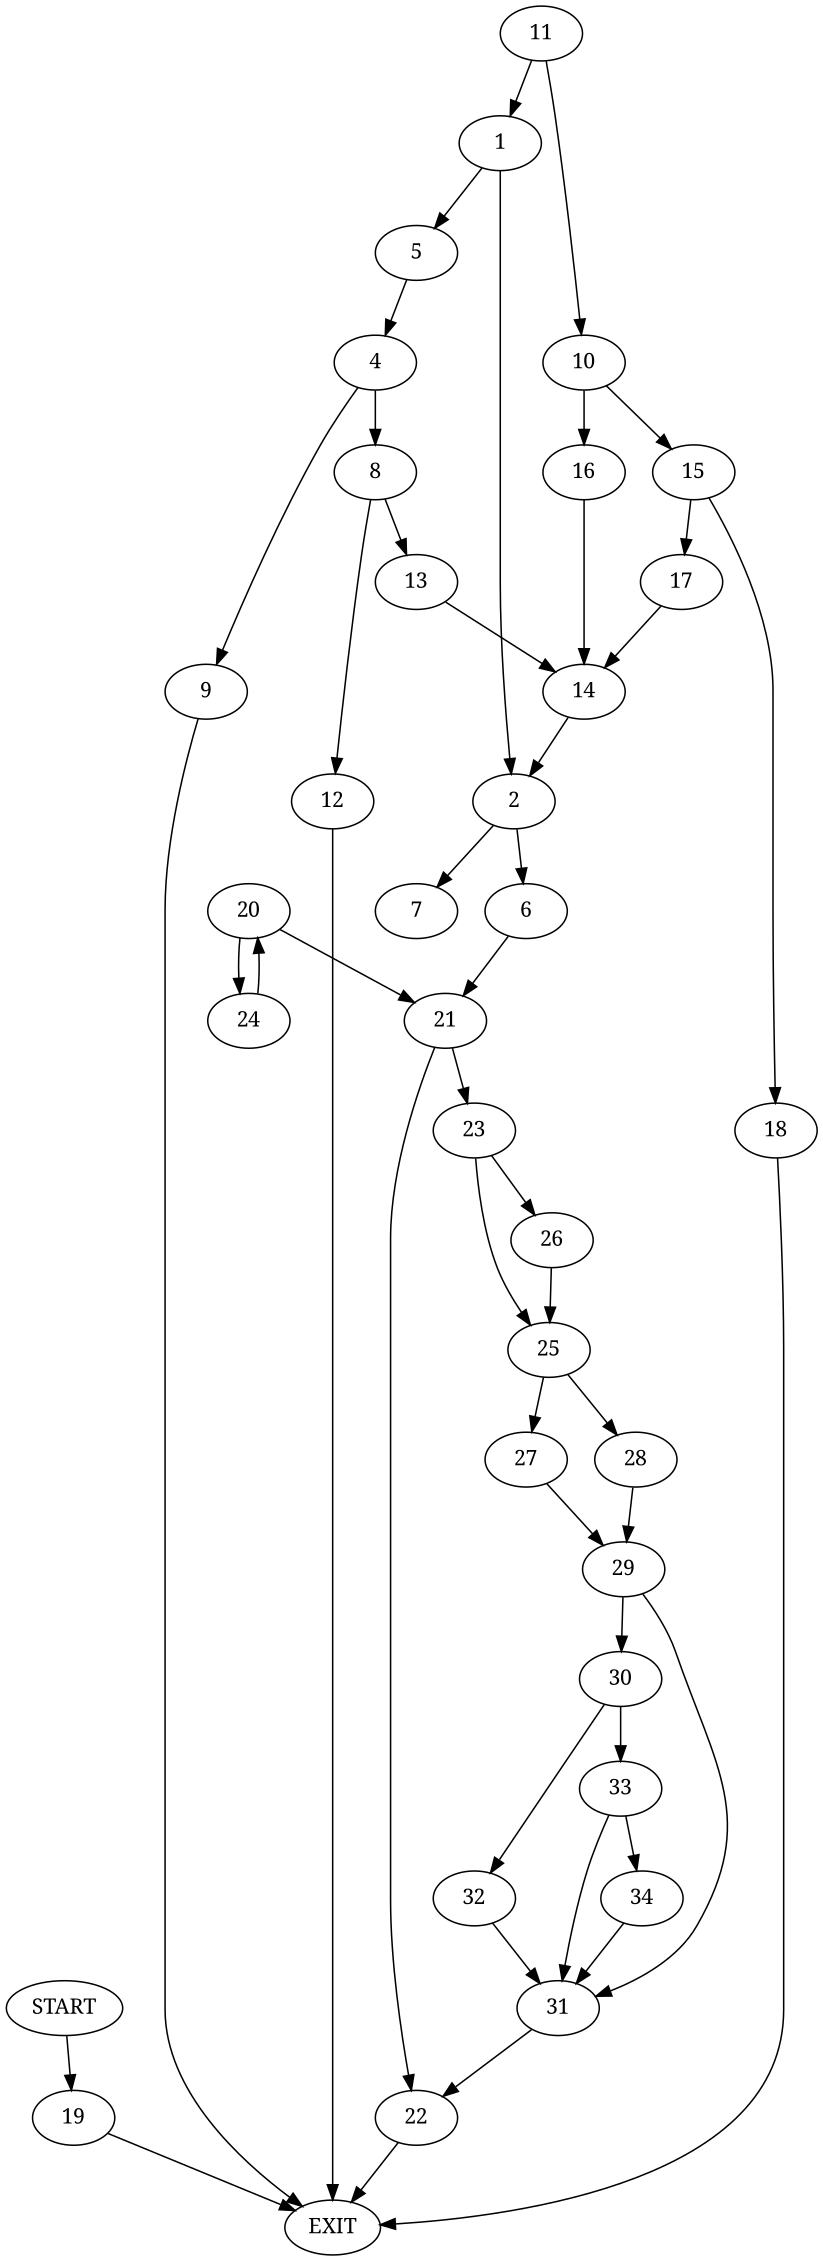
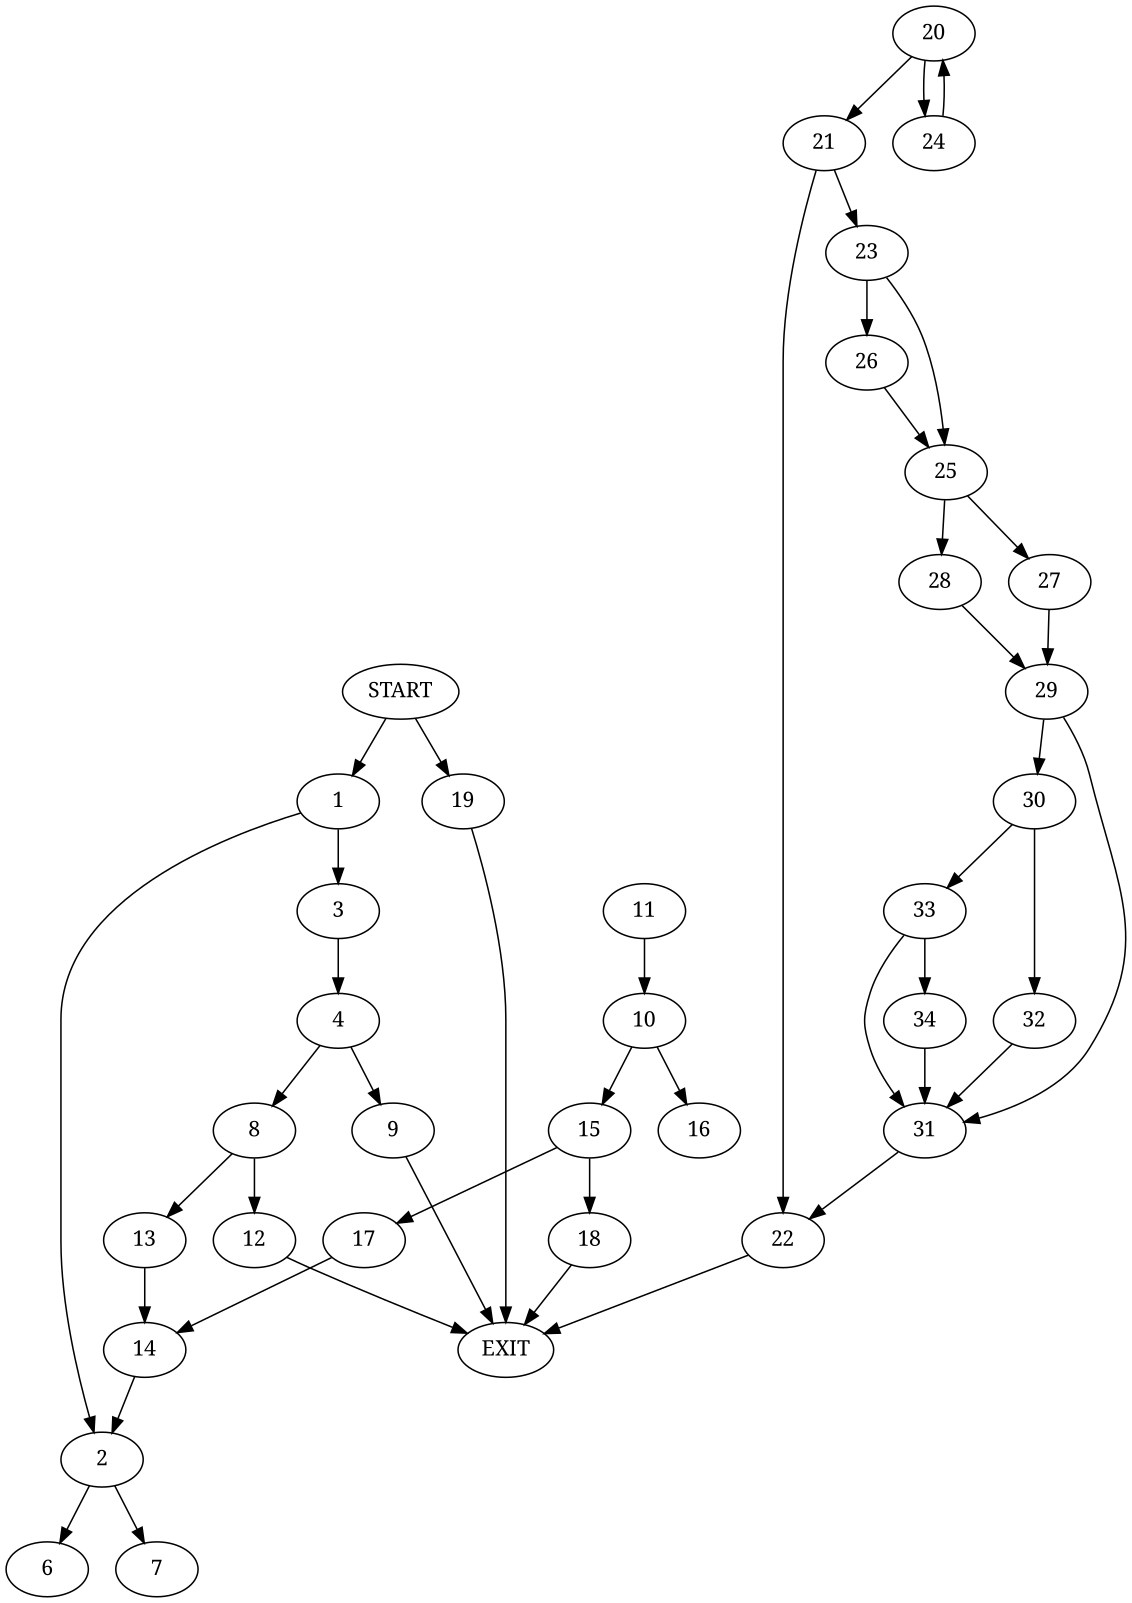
edge "11" -> "1": now "START" -> "1"
node "5": label "5" -> "3"
edge "16" -> "14": removed
edge "6" -> "21": removed
